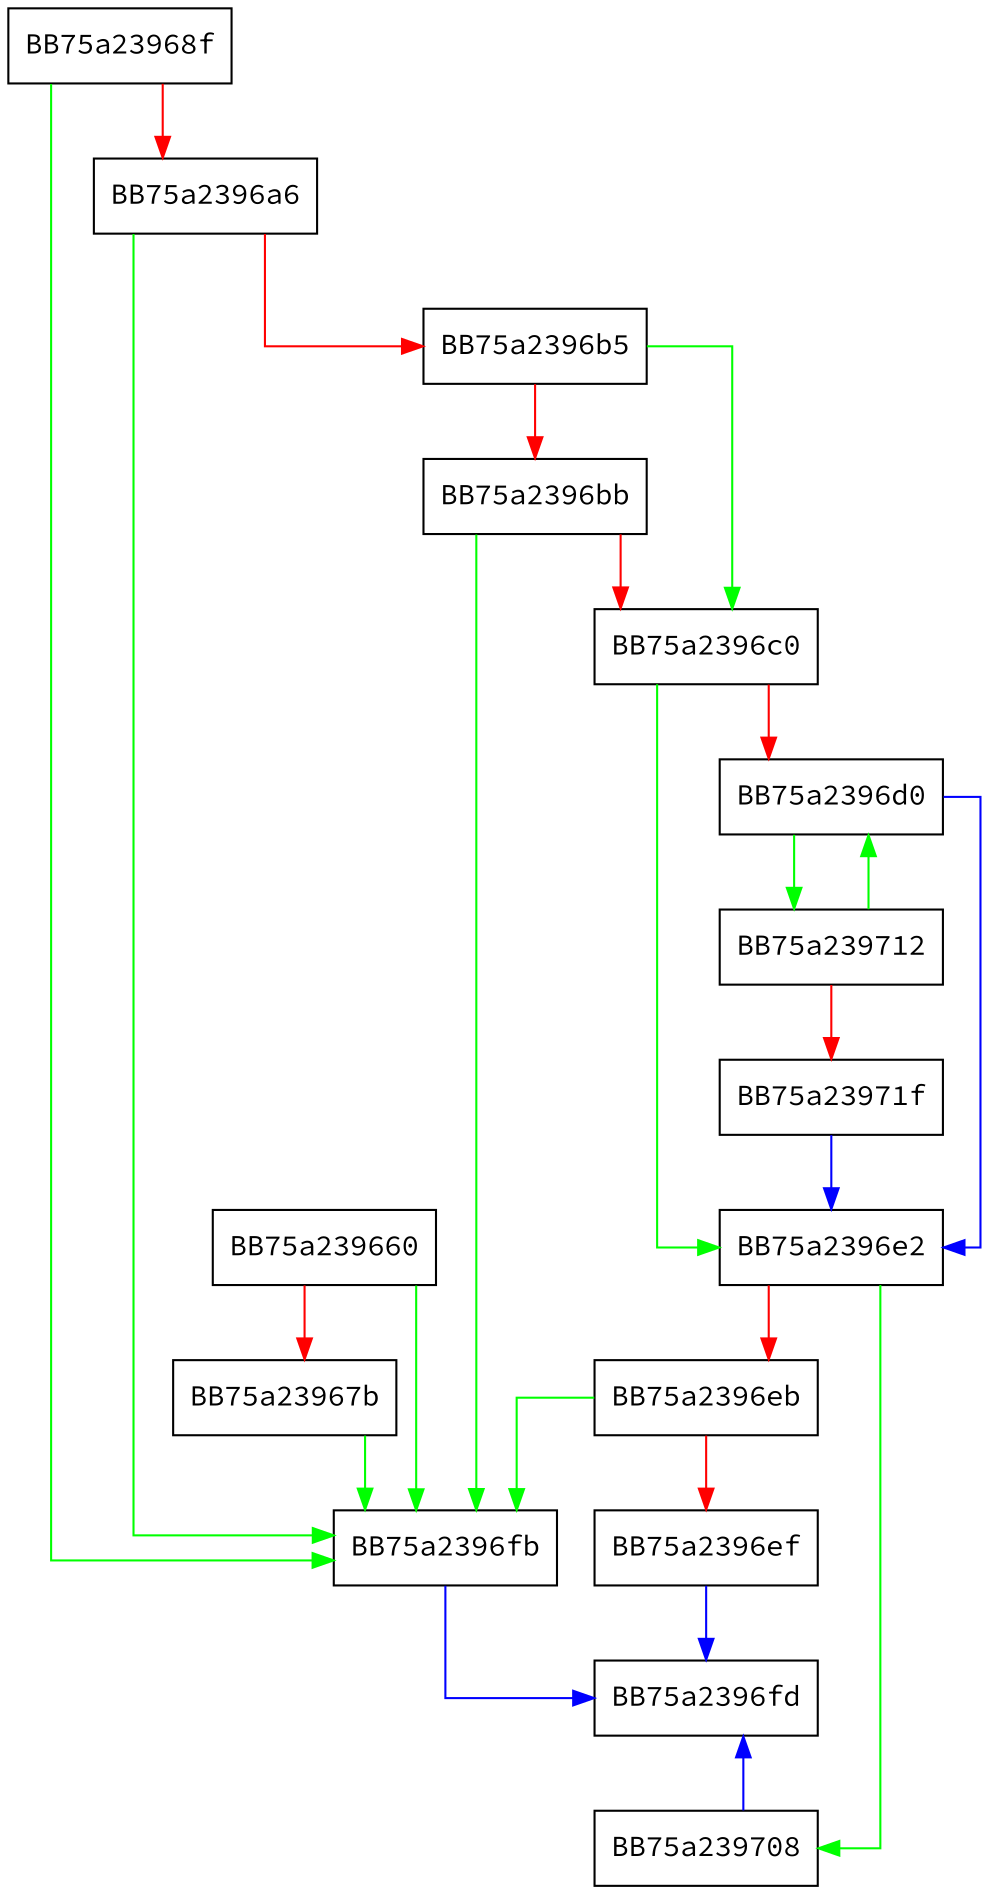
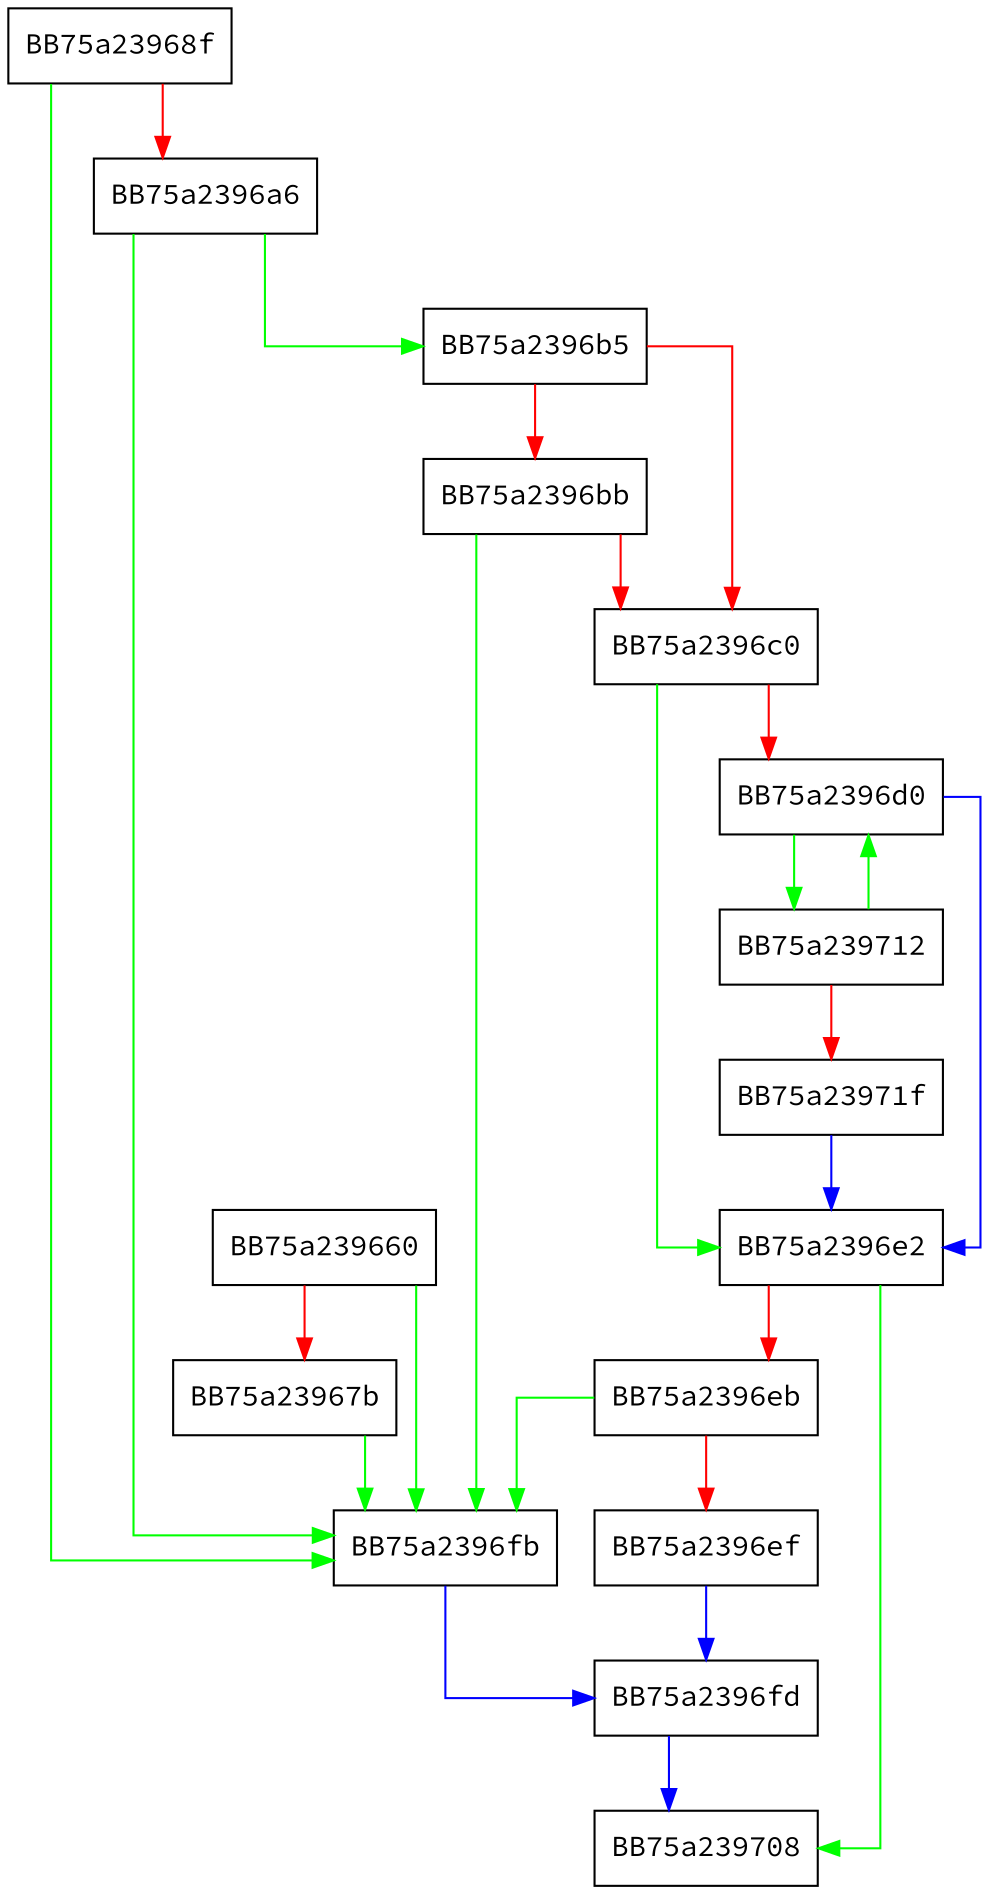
edge "BB75a2396a6" -> "BB75a2396b5": color red -> green
edge "BB75a2396b5" -> "BB75a2396c0": color green -> red
edge "BB75a239708" -> "BB75a2396fd": reversed
